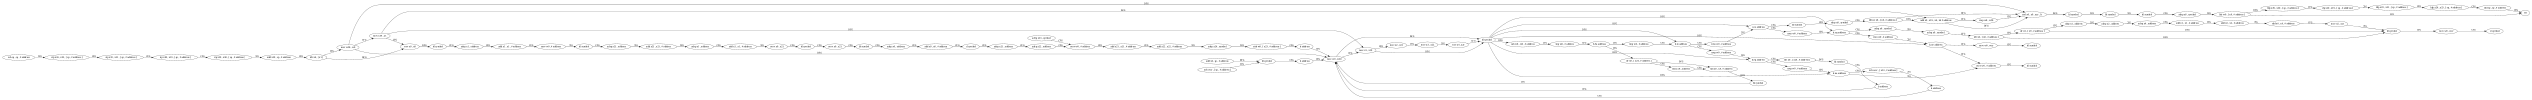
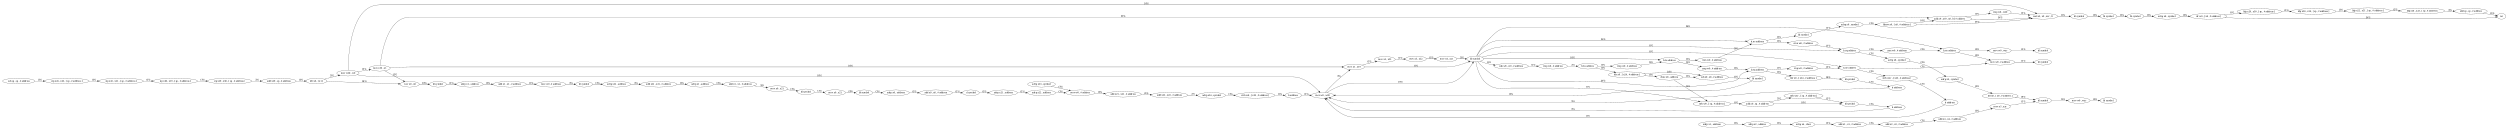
node "adrp x4 , address": label "adrp x4 , address" -> "adrp x4 , cbnz"
node "ldr x3 , [ x9 , # address ]": removed
edge "add x0 , sp , # address" -> "strb wzr , [ sp , # address ]": added, label "CFG"
node "strb w0 , [ sp , # address ]": added
